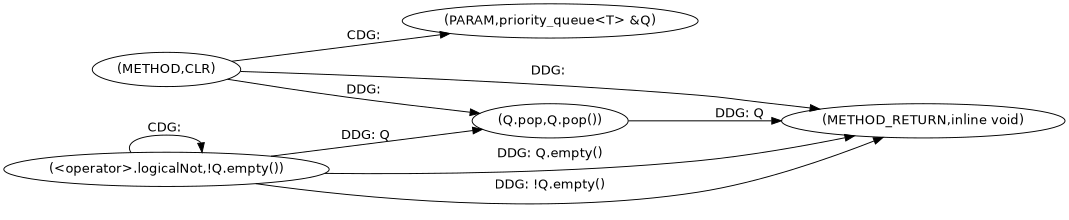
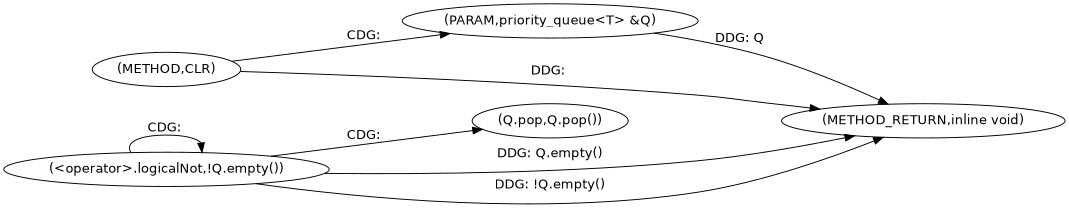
edge "(METHOD,CLR)" -> "(Q.pop,Q.pop())": removed, label "DDG:"
edge "(Q.pop,Q.pop())" -> "(METHOD_RETURN,inline void)": now "(PARAM,priority_queue<T> &Q)" -> "(METHOD_RETURN,inline void)"
edge "(<operator>.logicalNot,!Q.empty())" -> "(Q.pop,Q.pop())": label "DDG: Q" -> "CDG: "
